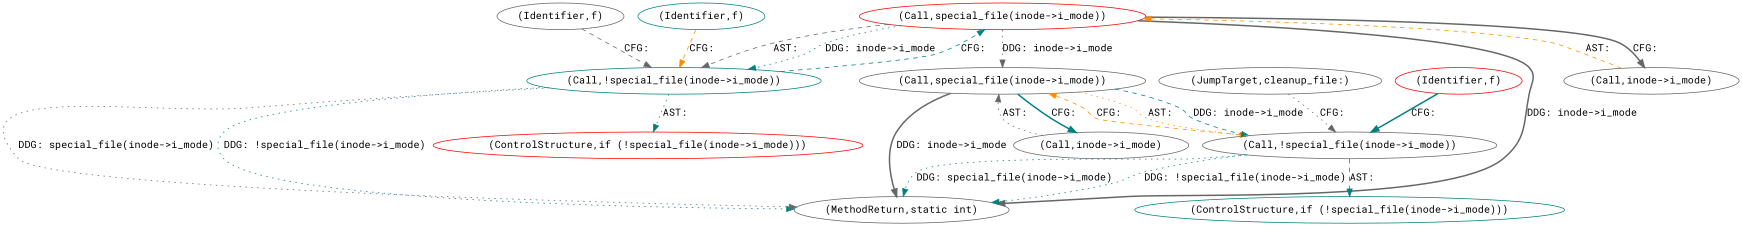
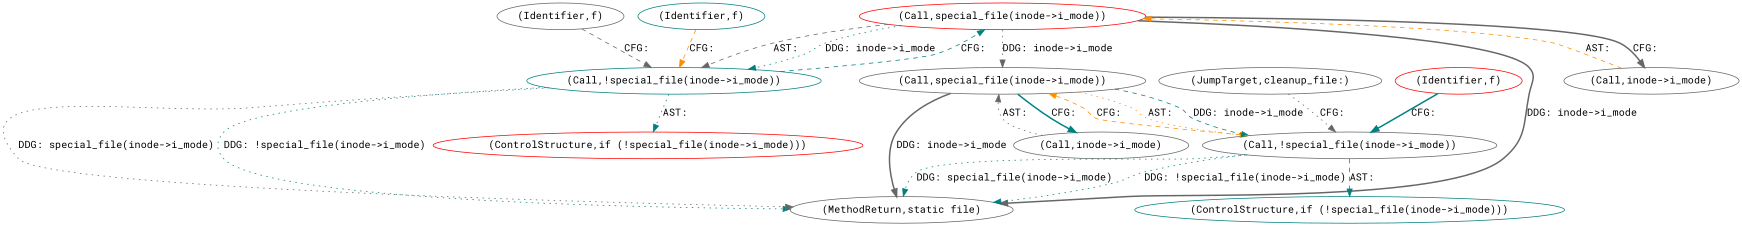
node "(MethodReturn,static int)": label "(MethodReturn,static int)" -> "(MethodReturn,static file)"
